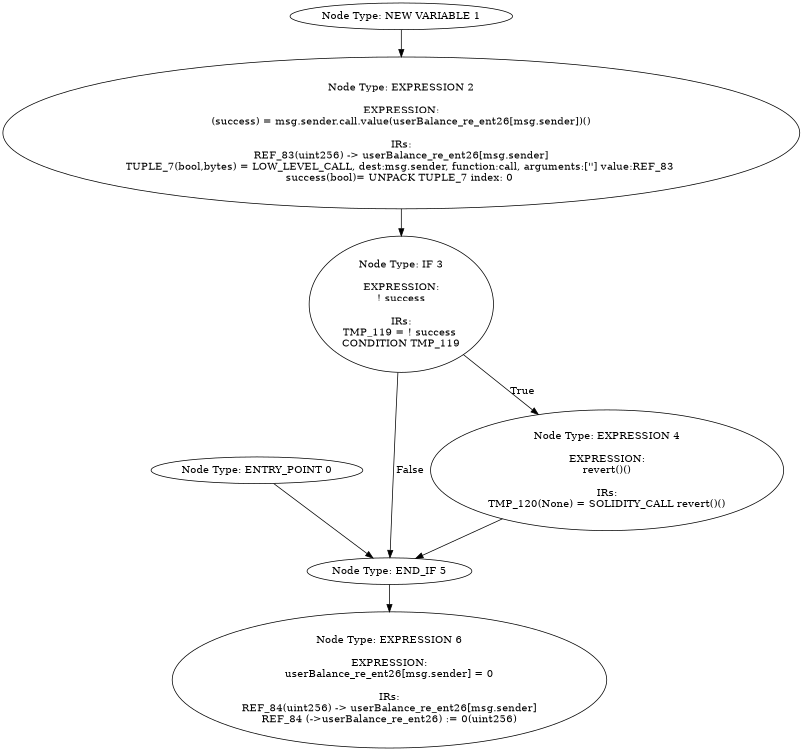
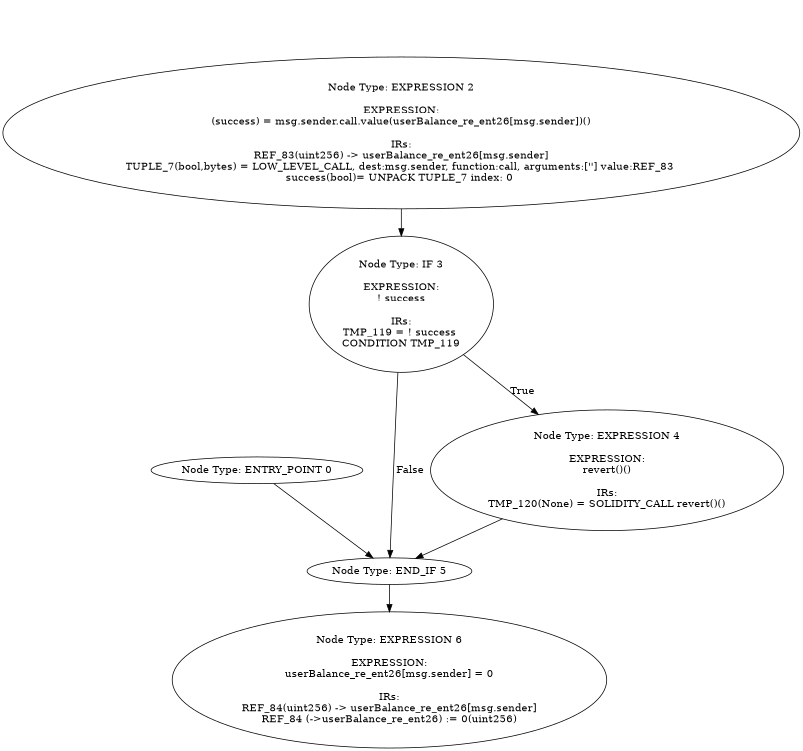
node "Node Type: NEW VARIABLE 1": removed
